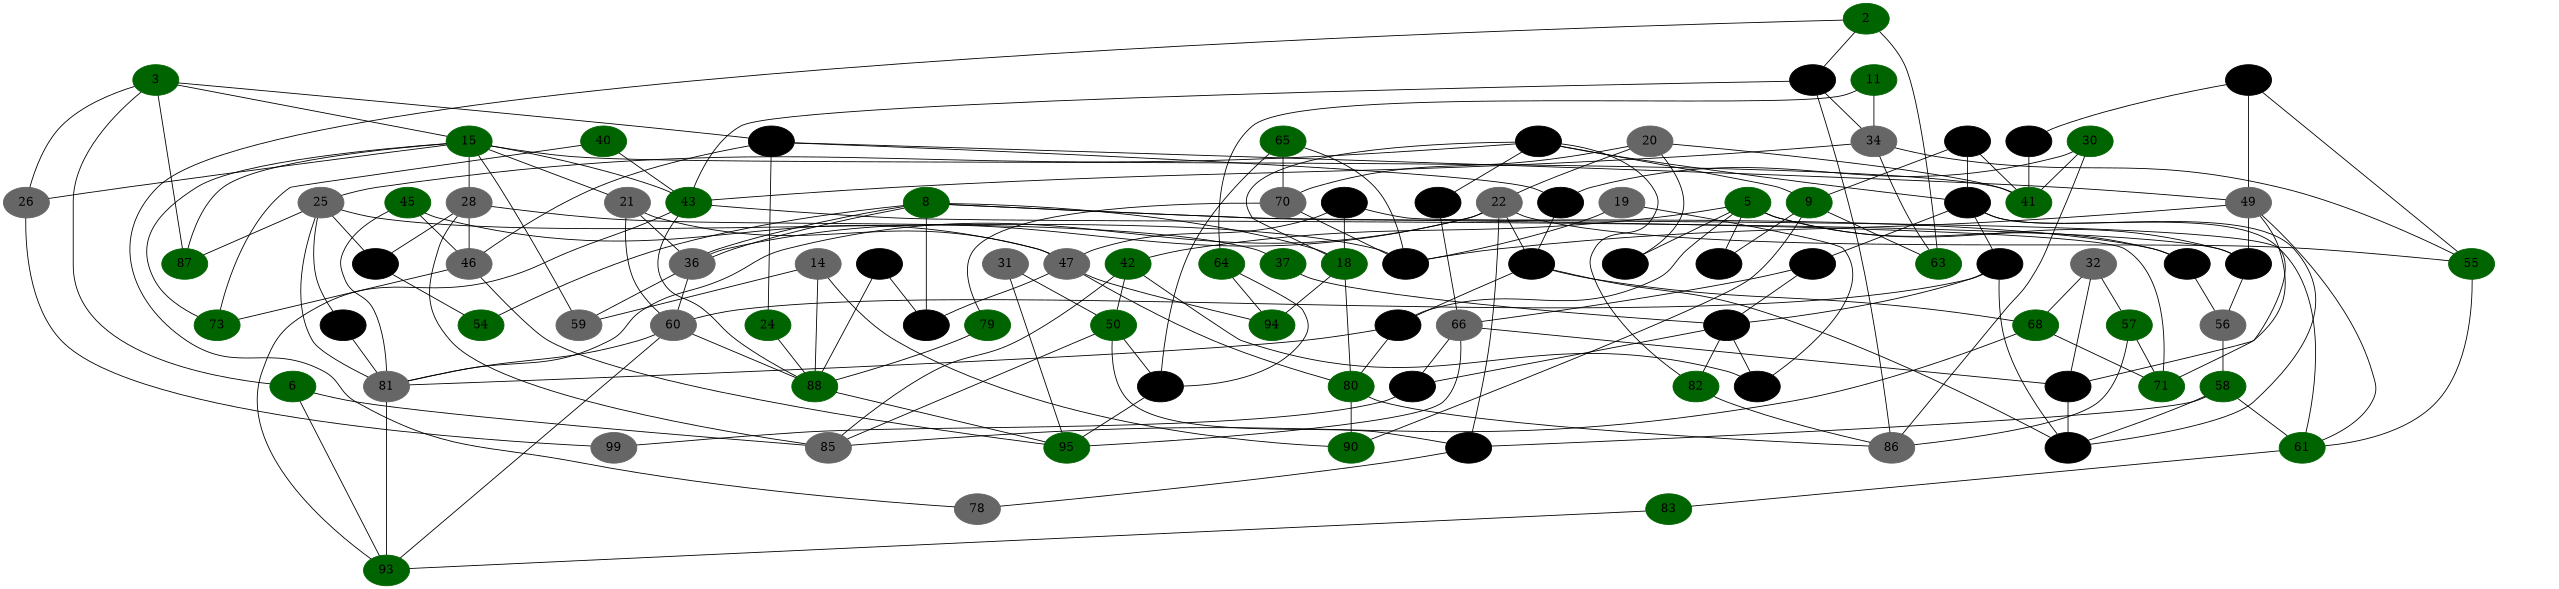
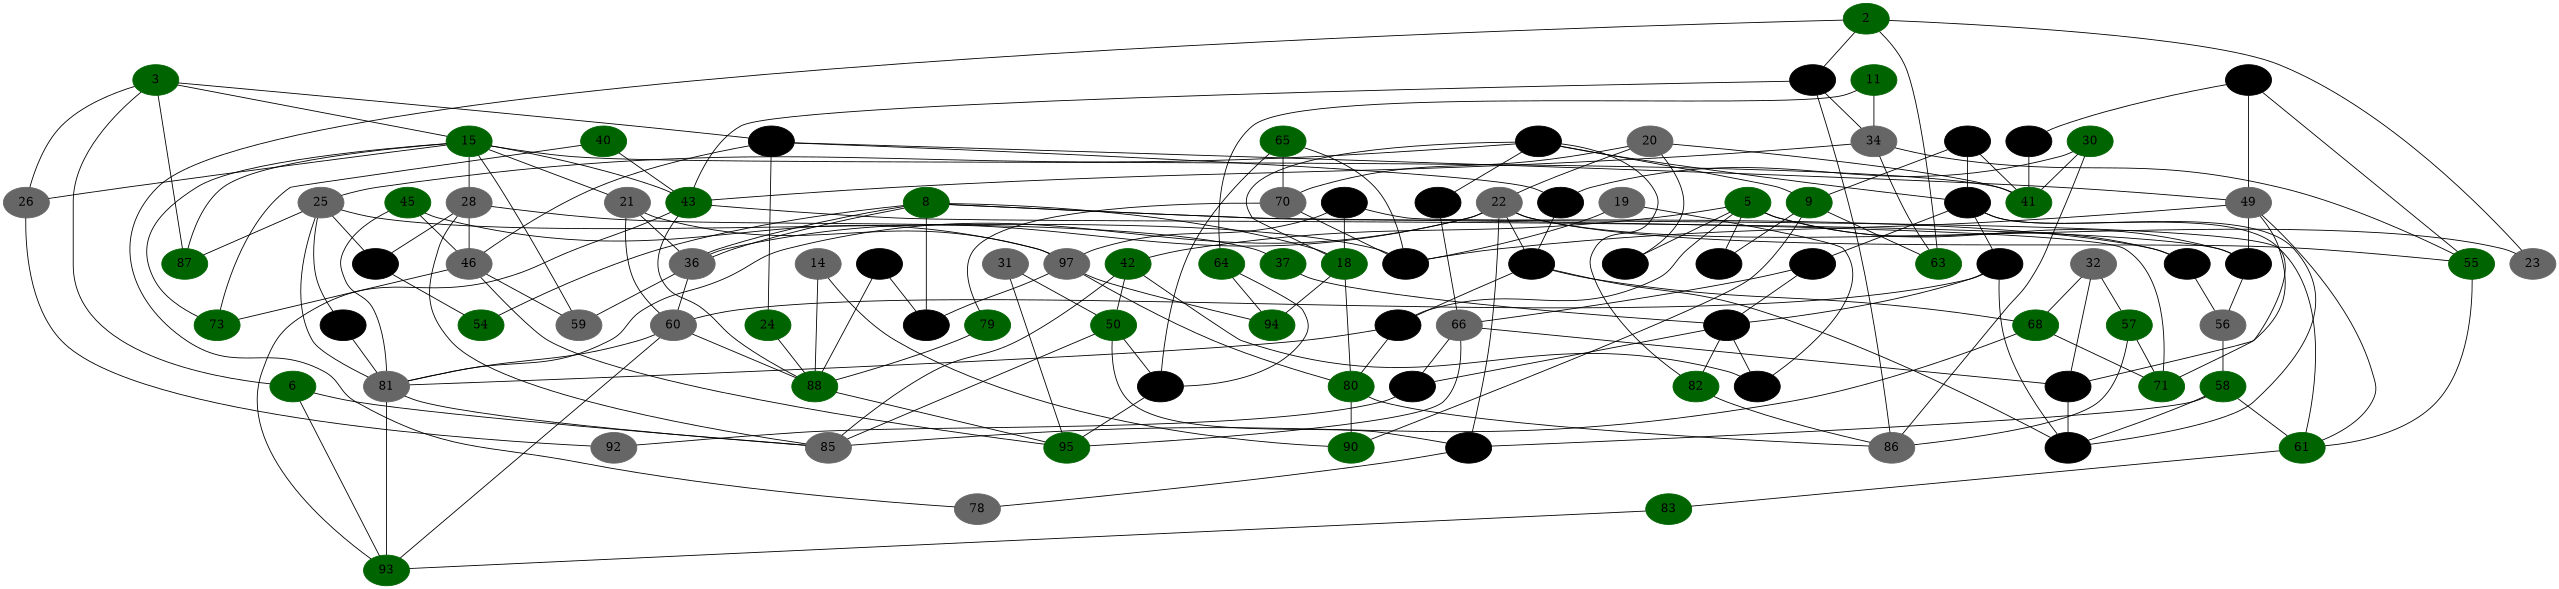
node "47": label "47" -> "97"
node "23": added
edge "14" -- "59": now "46" -- "59"
edge "81" -- "85": added
node "99": label "99" -> "92"
